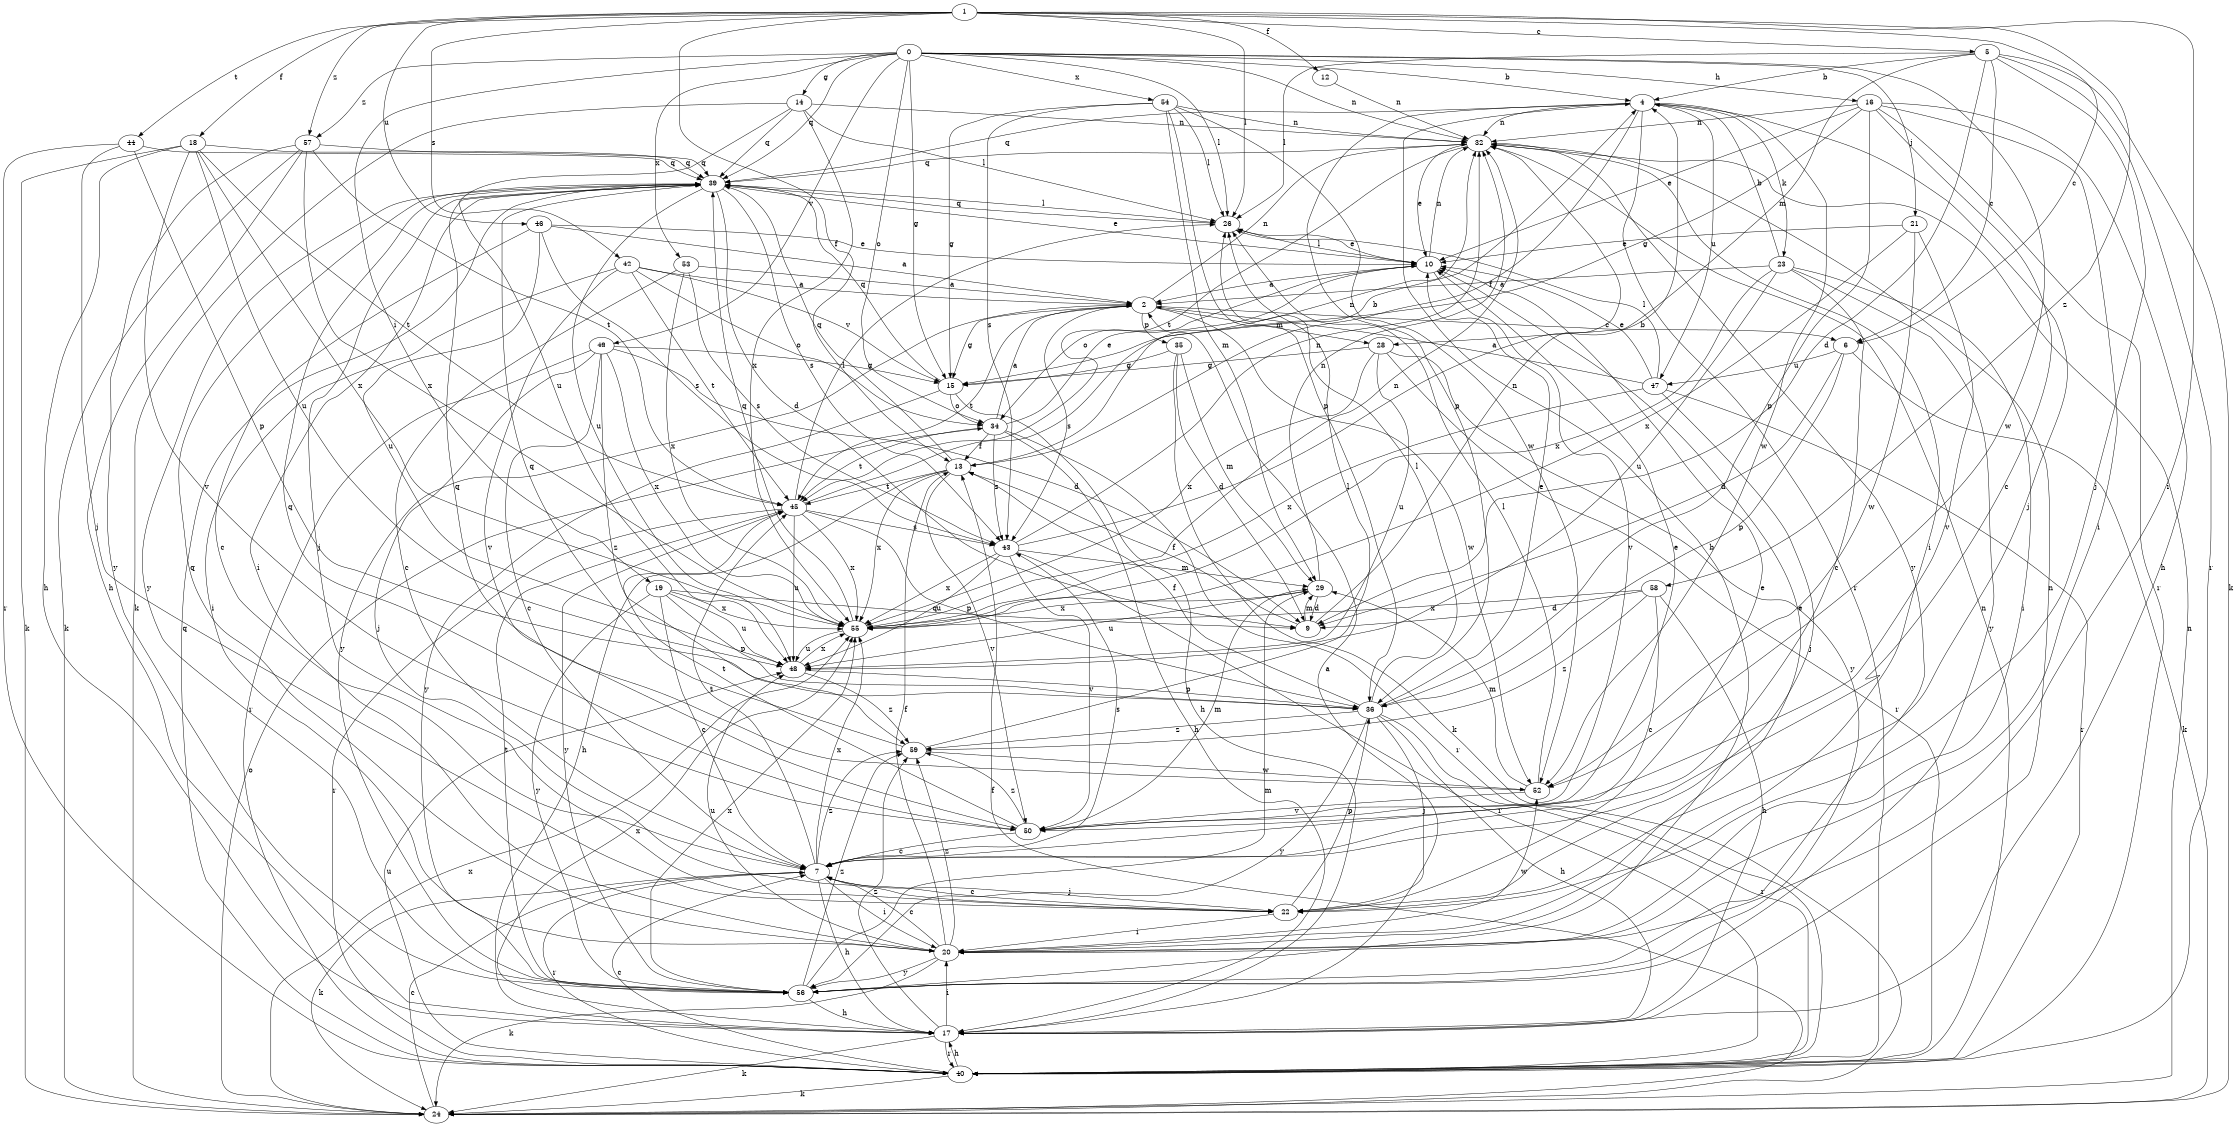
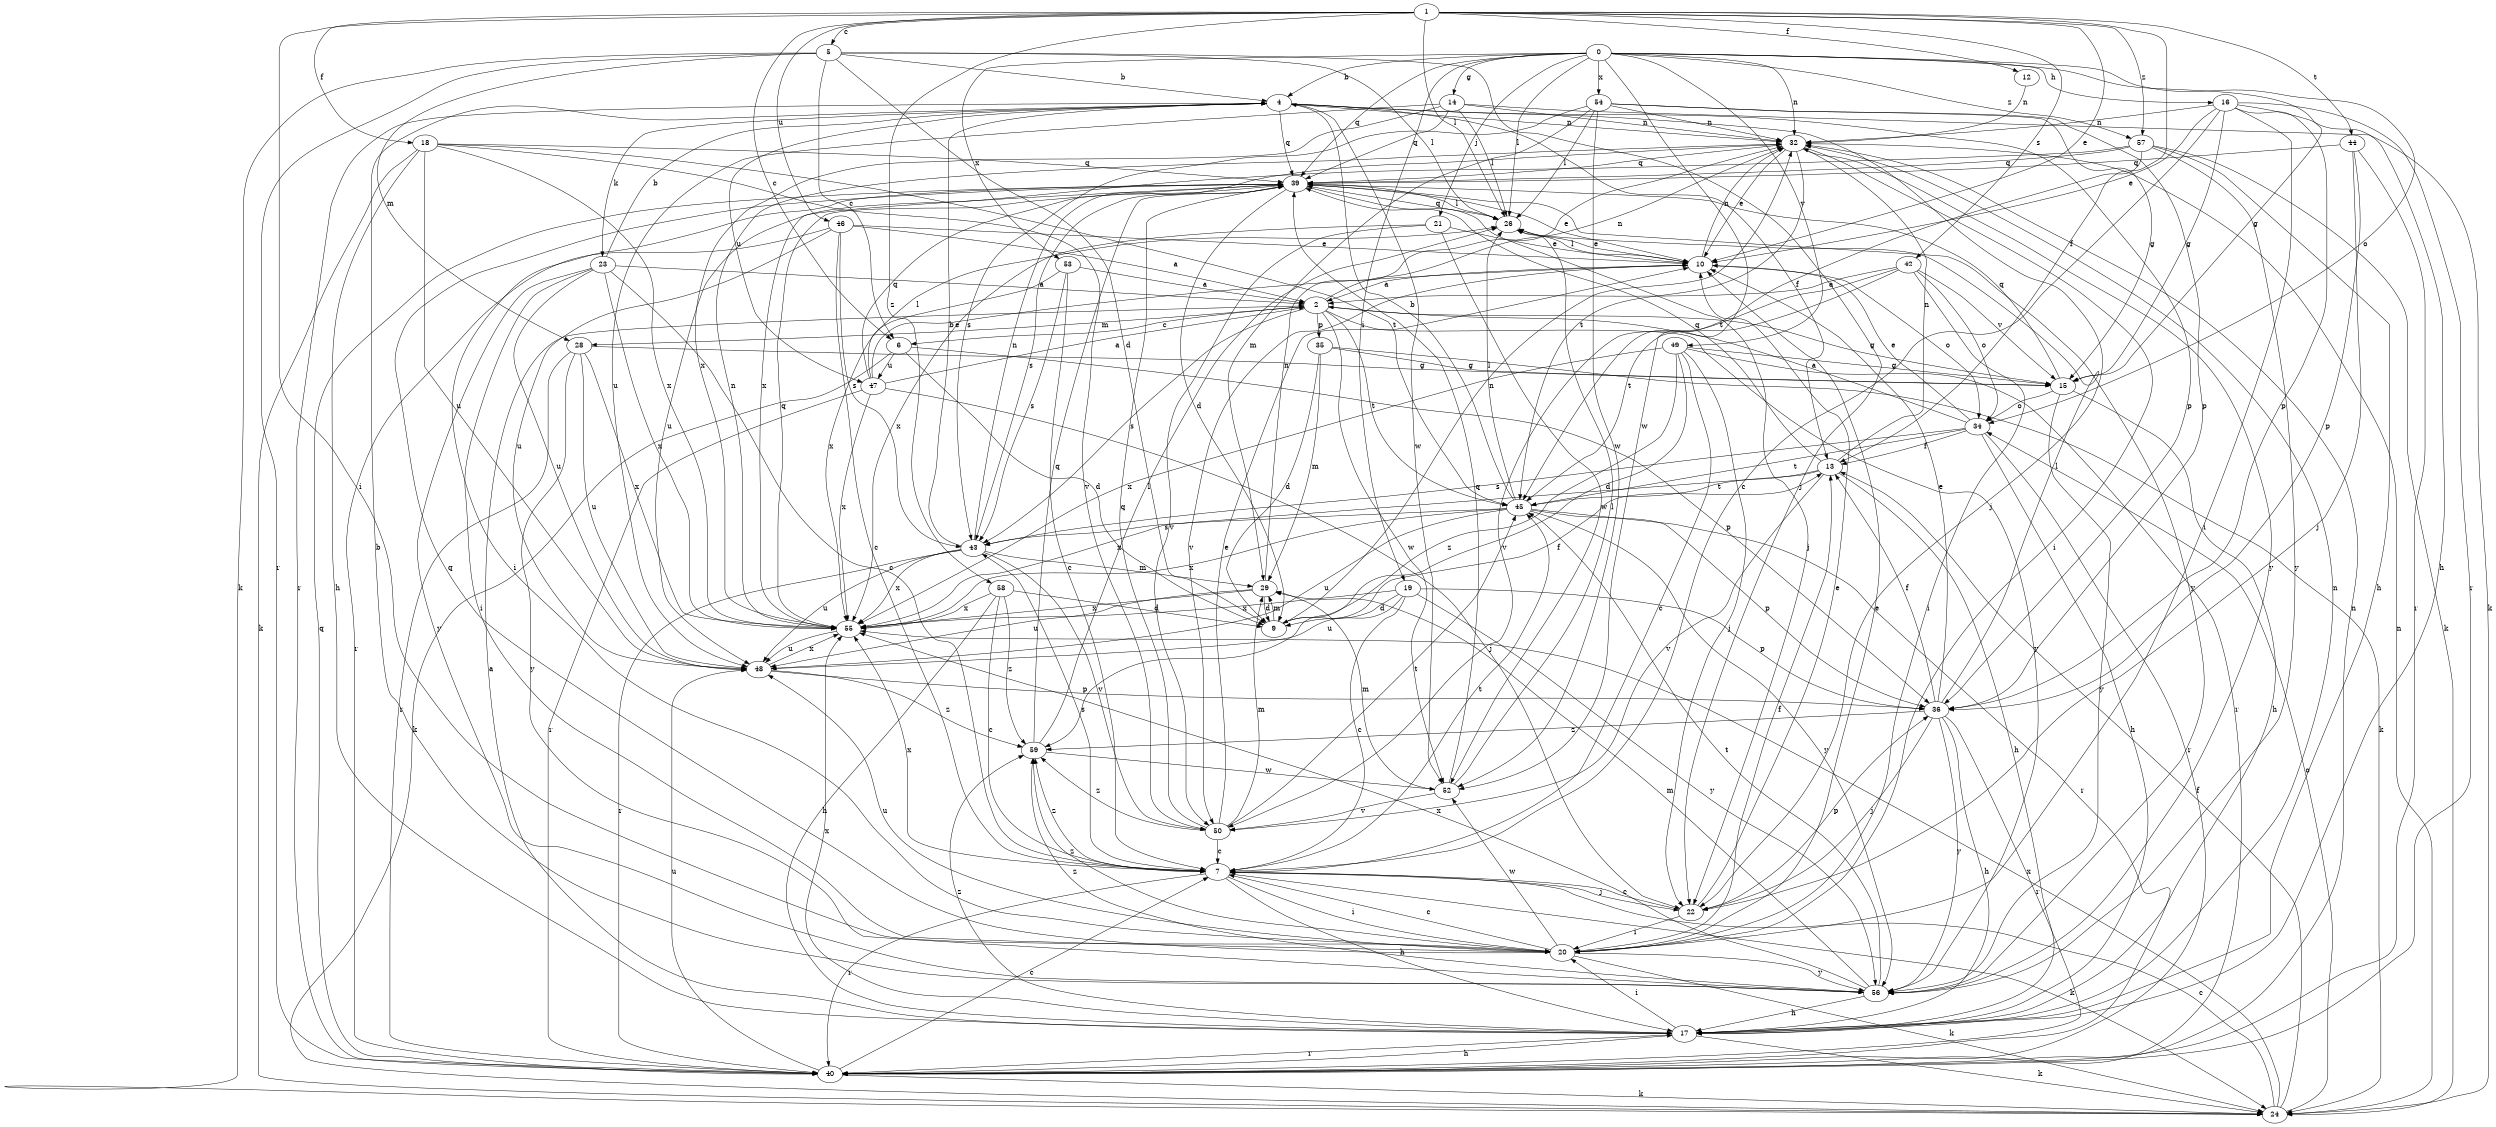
edge "1" -> "10": added, label "e"
edge "47" -> "39": added, label "q"
edge "19" -> "9": label "q" -> "d"
edge "46" -> "40": added, label "r"
